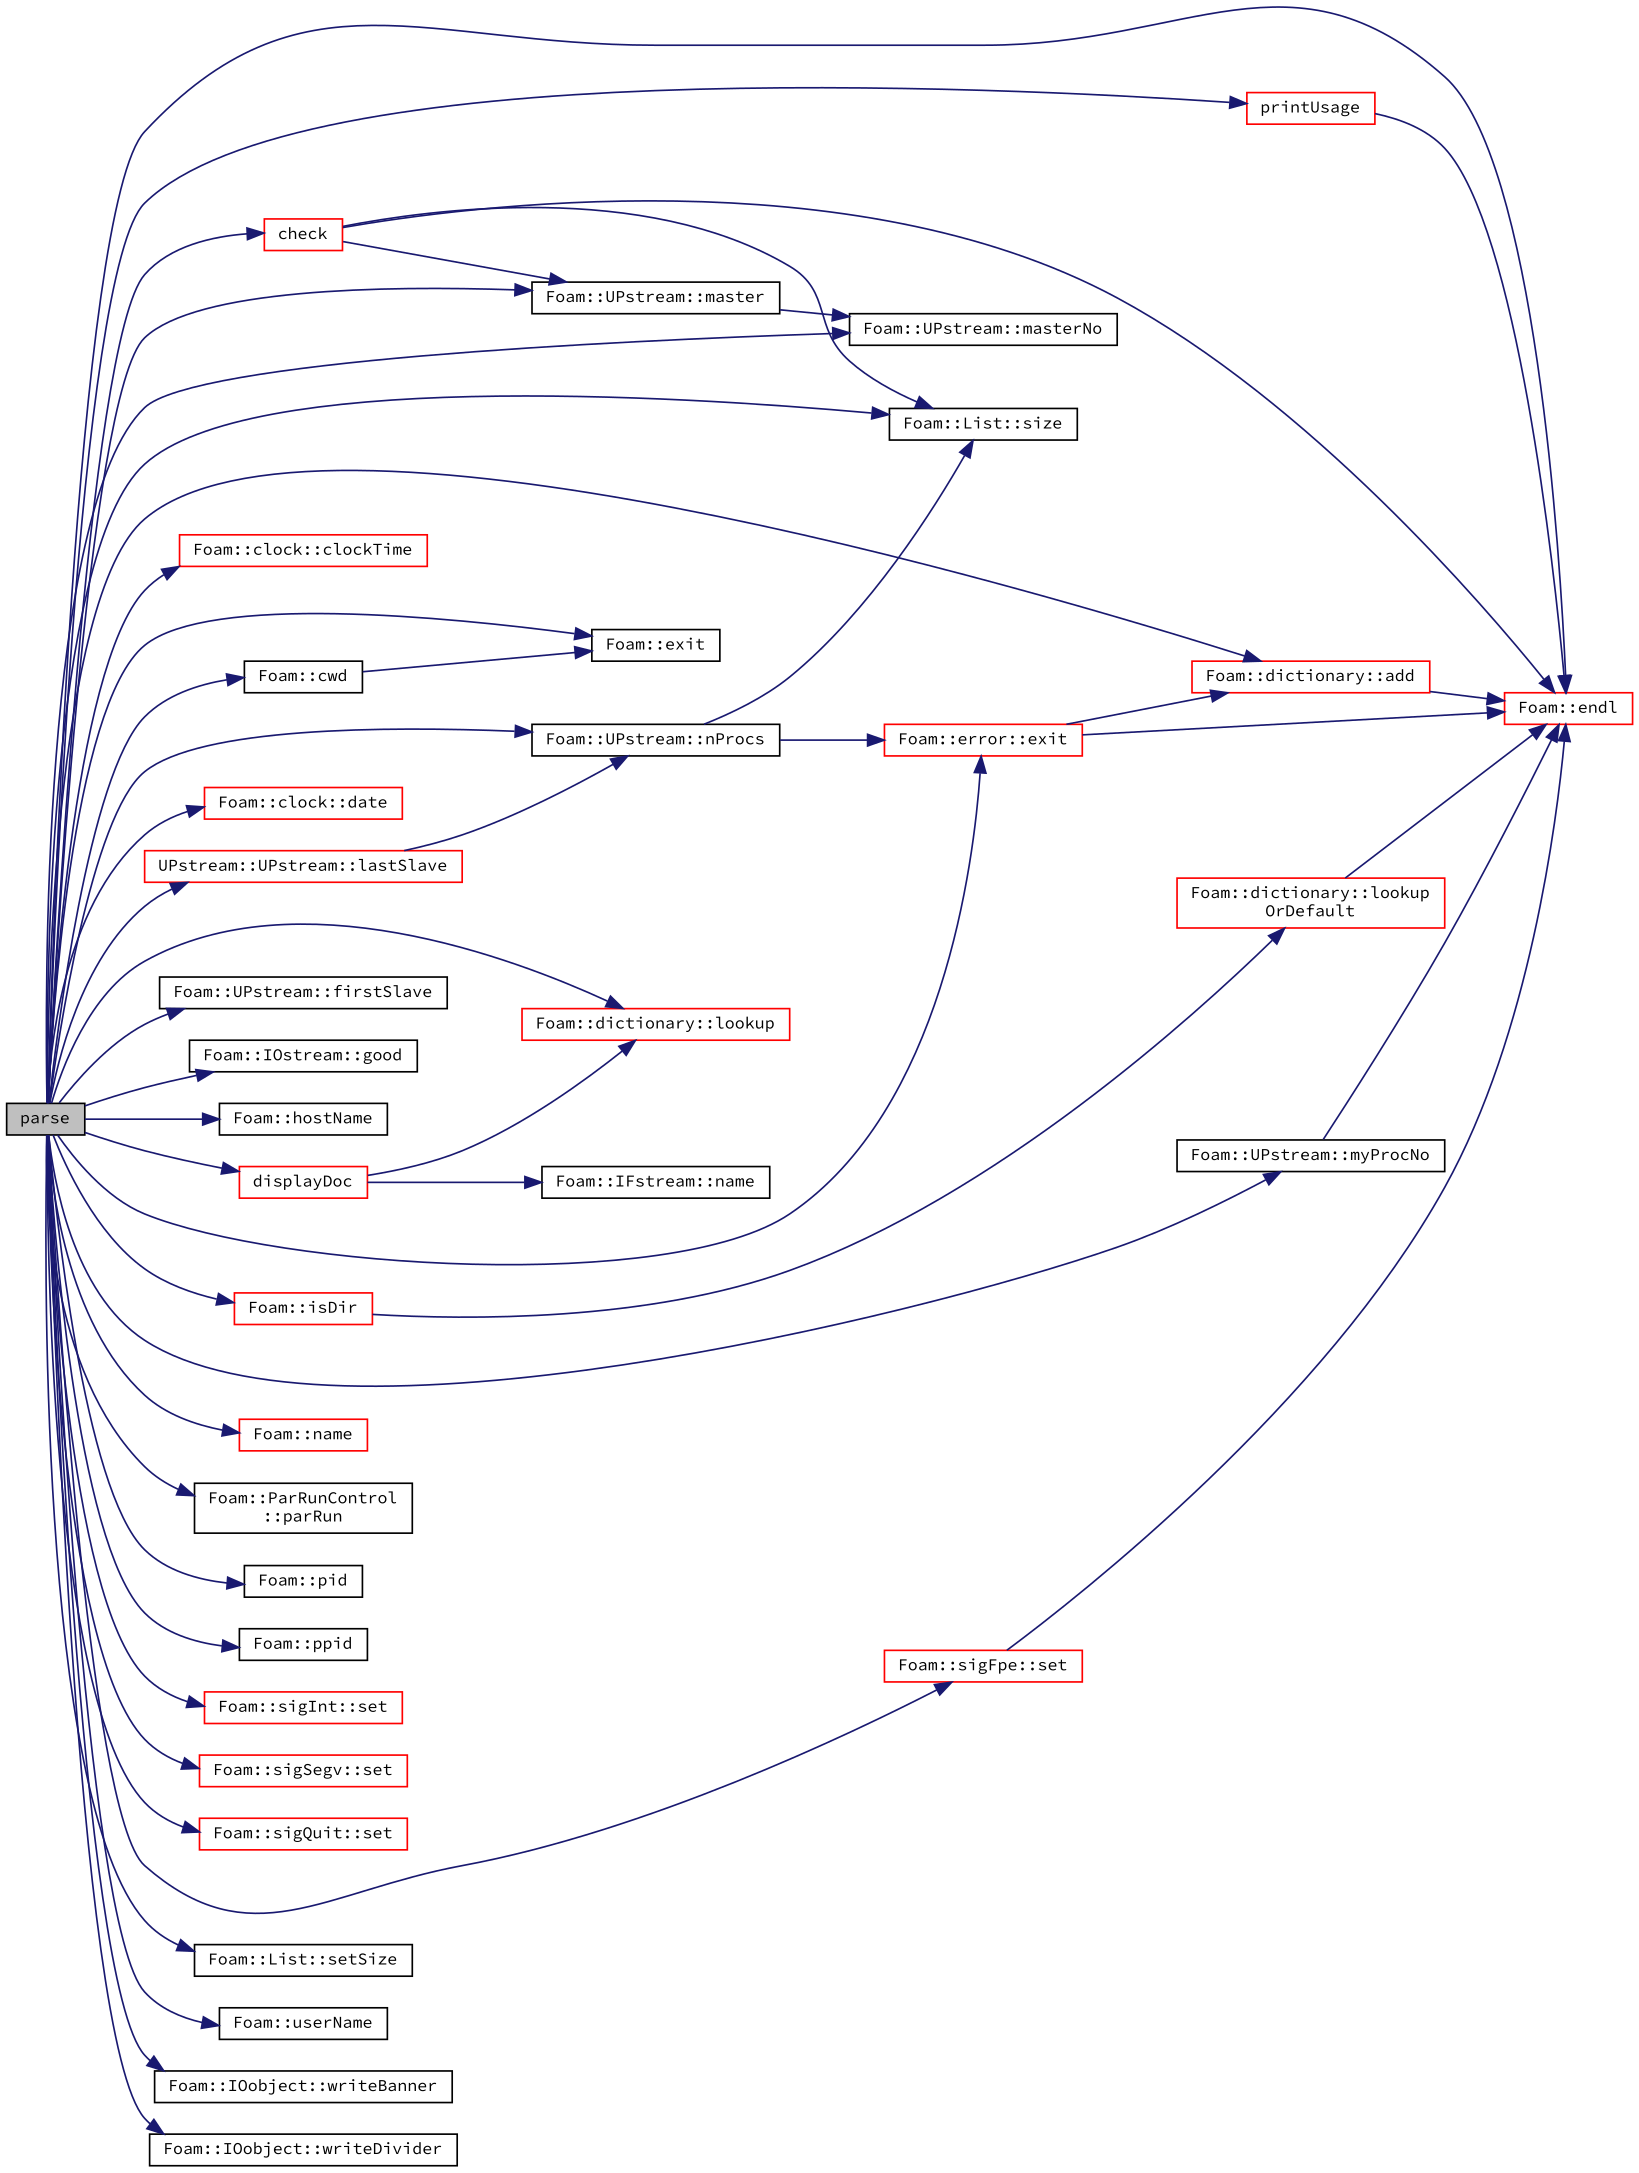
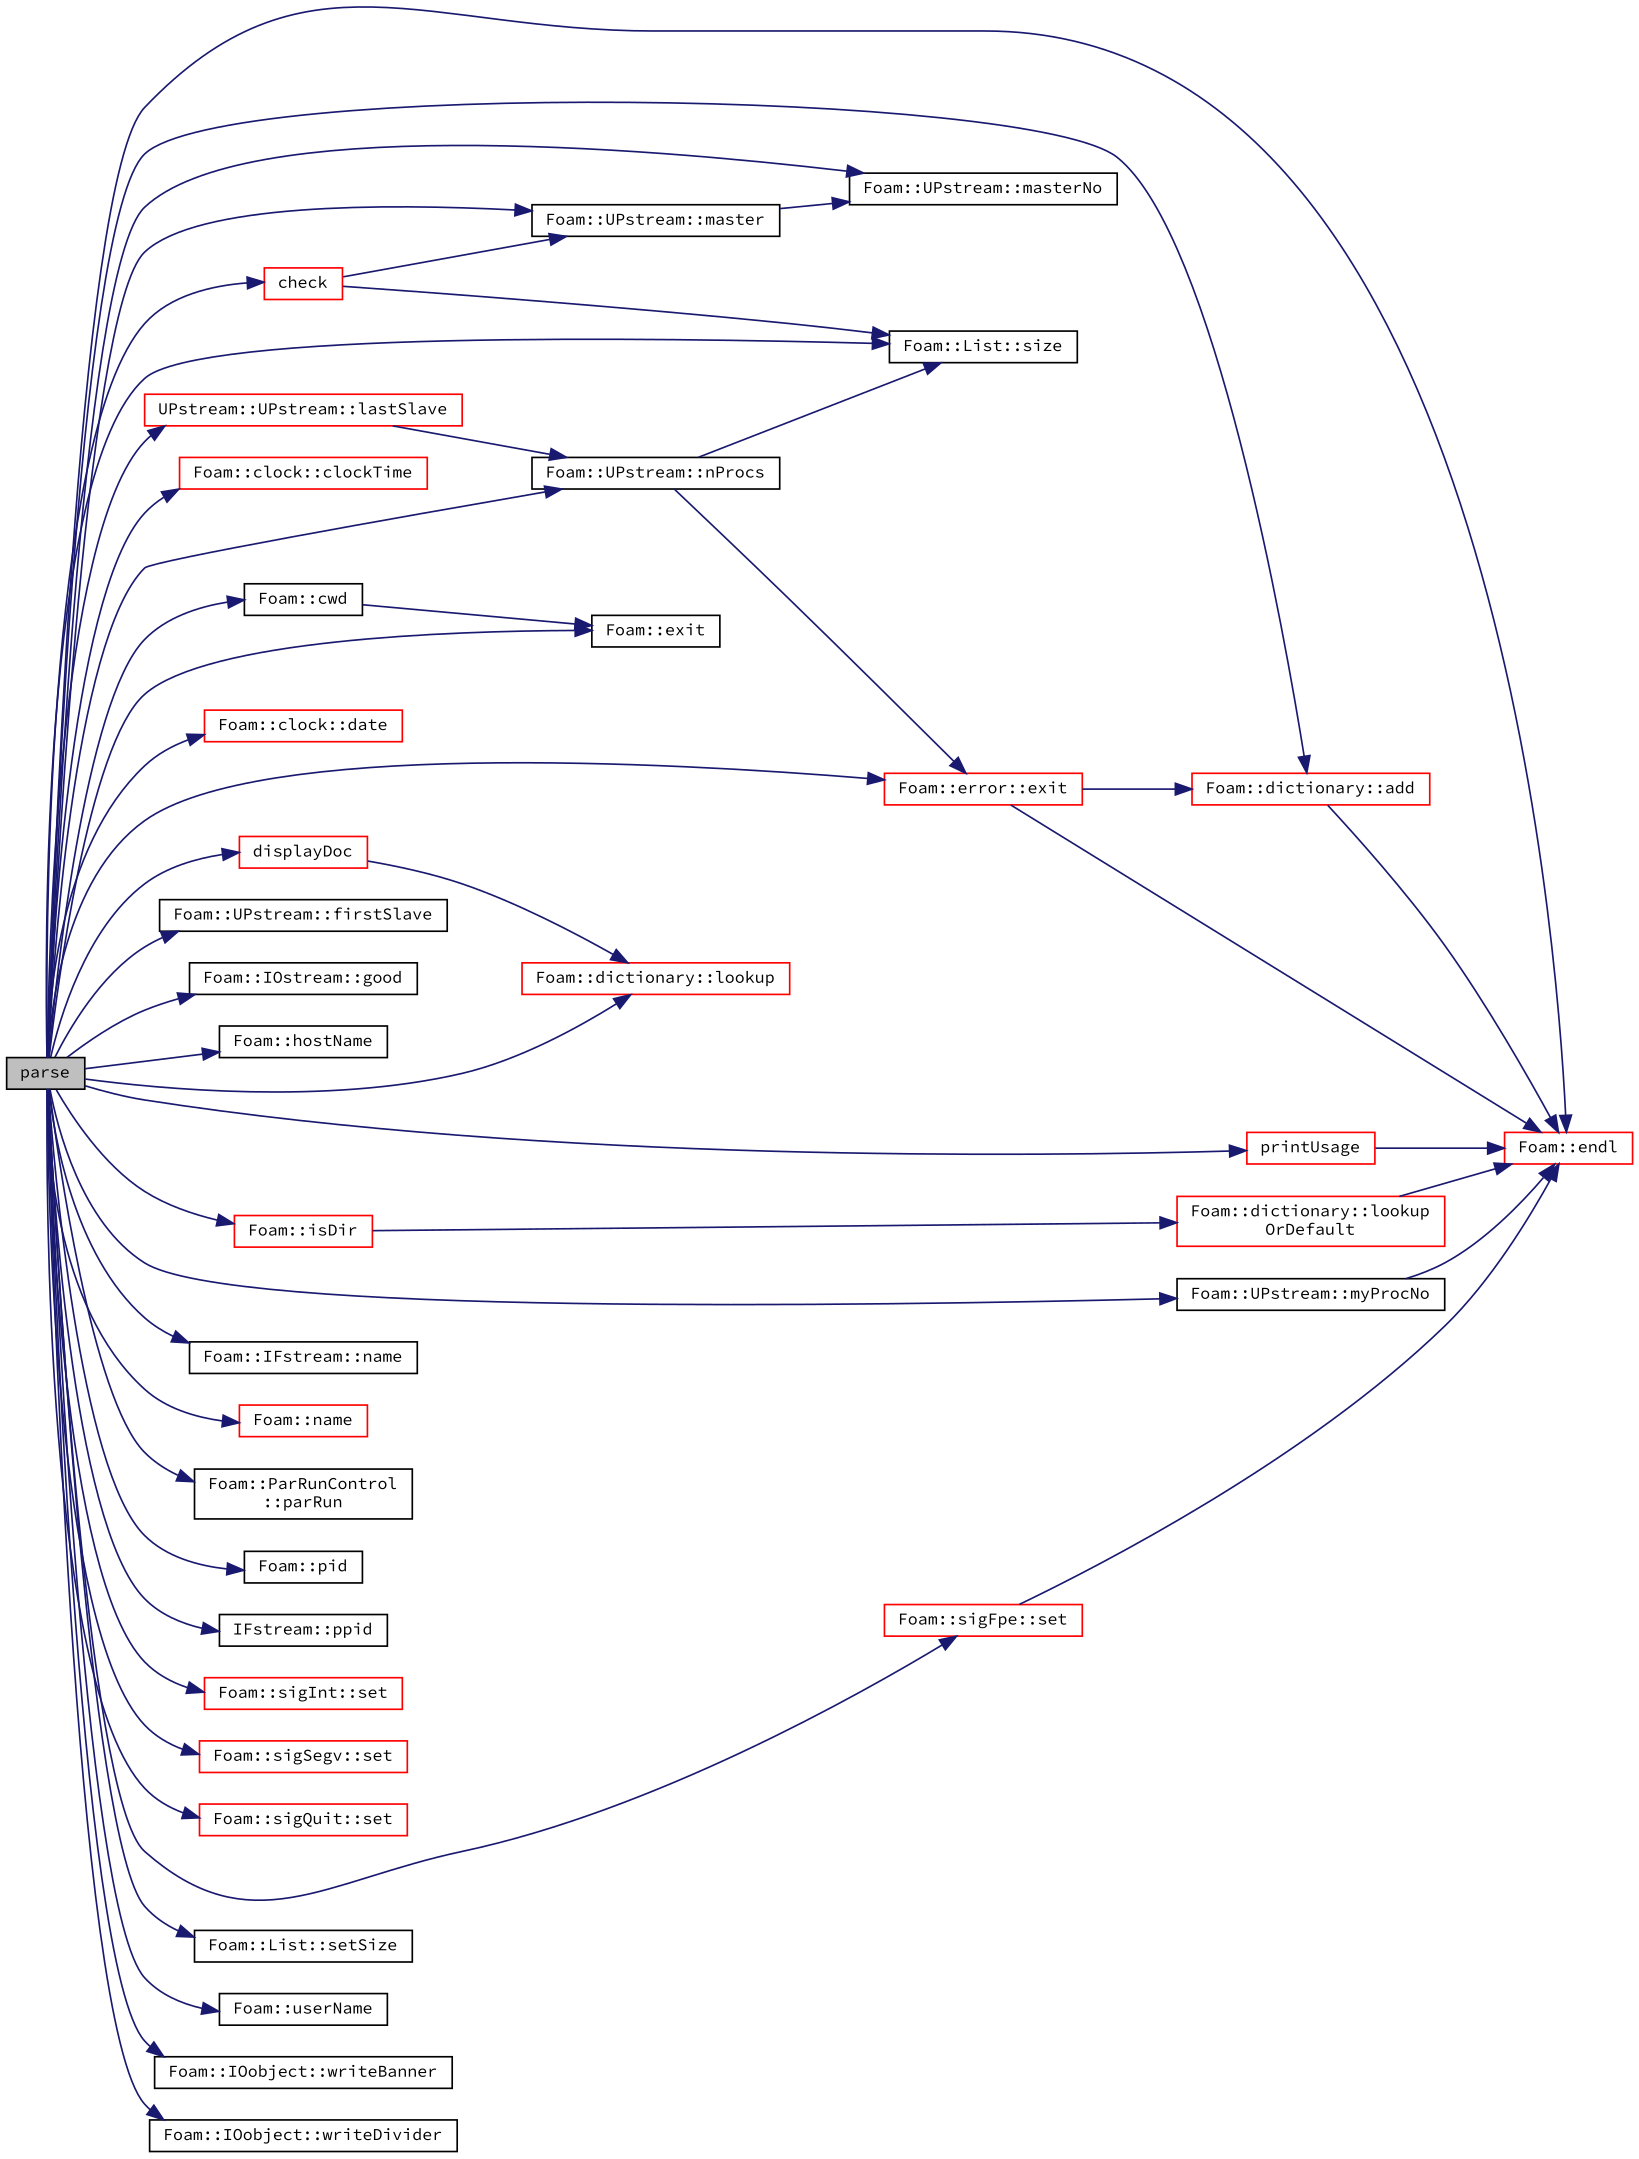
edge "check" -> "Foam::endl": removed
edge "displayDoc" -> "Foam::IFstream::name": now "parse" -> "Foam::IFstream::name"
node "Foam::ppid": label "Foam::ppid" -> "IFstream::ppid"
